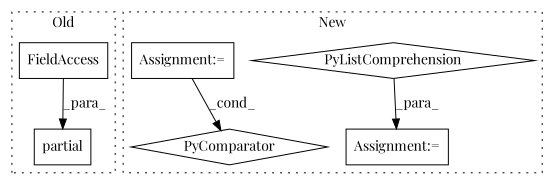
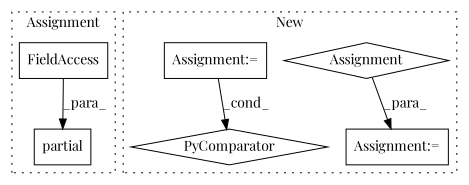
cluster "Old": label "Old" -> "Assignment"
node "PyListComprehension": label "PyListComprehension" -> "Assignment"
